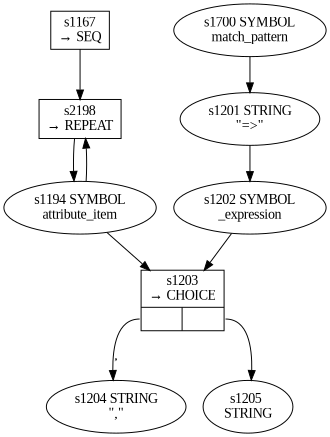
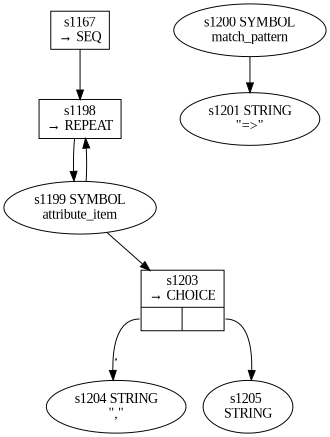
node "s1700 SYMBOL match_pattern": label "s1700 SYMBOL match_pattern" -> "s1200 SYMBOL match_pattern"
node "s2198 → REPEAT": label "s2198 → REPEAT" -> "s1198 → REPEAT"
node "s1194 SYMBOL attribute_item": label "s1194 SYMBOL attribute_item" -> "s1199 SYMBOL attribute_item"
node "s1202 SYMBOL _expression": removed
